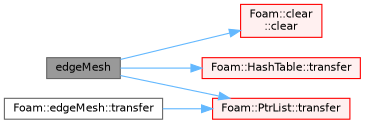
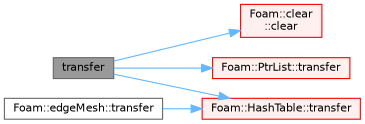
node "edgeMesh": label "edgeMesh" -> "transfer"
edge "Foam::edgeMesh::transfer" -> "Foam::PtrList::transfer": now "Foam::edgeMesh::transfer" -> "Foam::HashTable::transfer"
